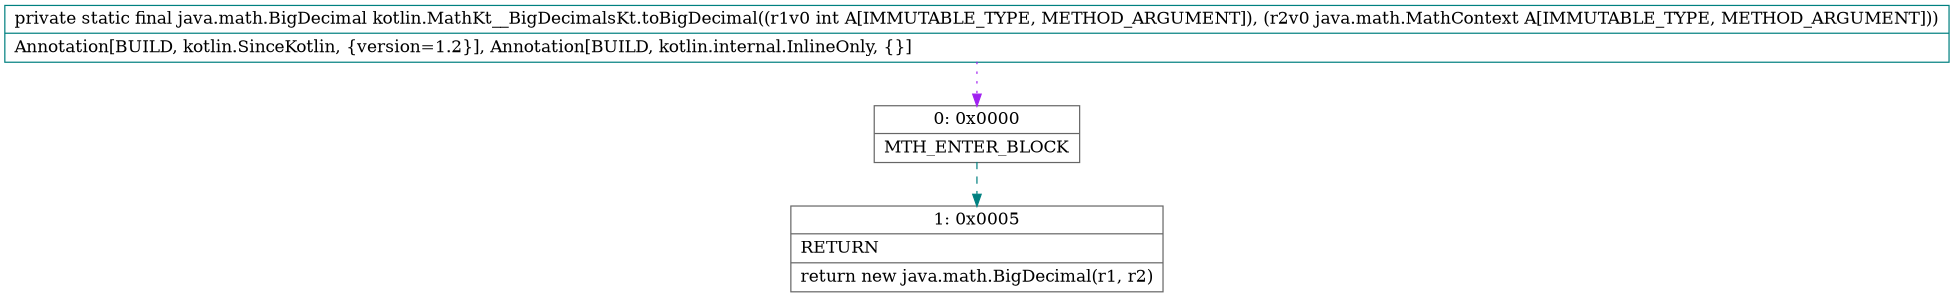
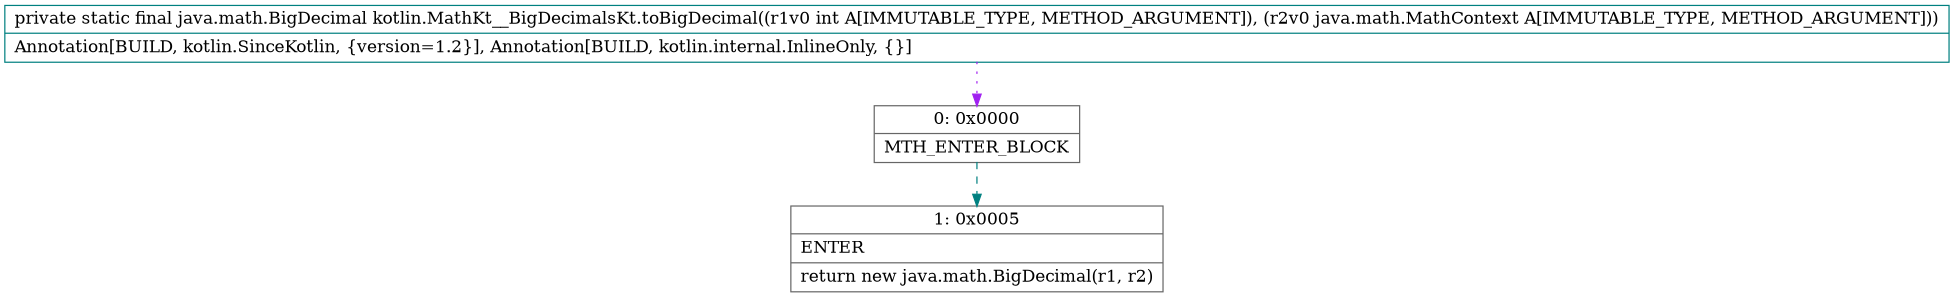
node "1: 0x0005": text "RETURN" -> "ENTER"
